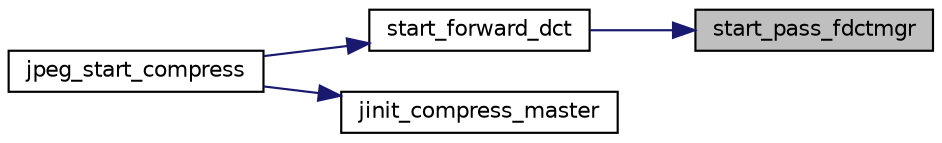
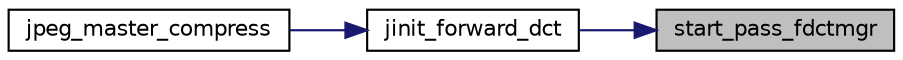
node "start_forward_dct": label "start_forward_dct" -> "jinit_forward_dct"
node "jpeg_start_compress": label "jpeg_start_compress" -> "jpeg_master_compress"
node "jinit_compress_master": removed
